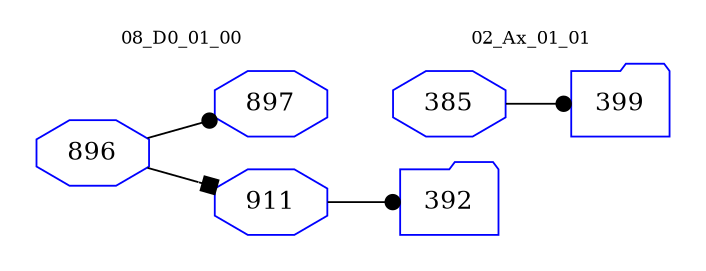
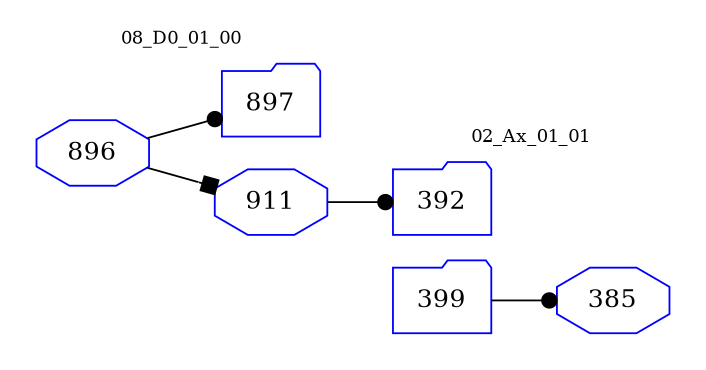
node "897": shape octagon -> folder
edge "385" -> "399": reversed
